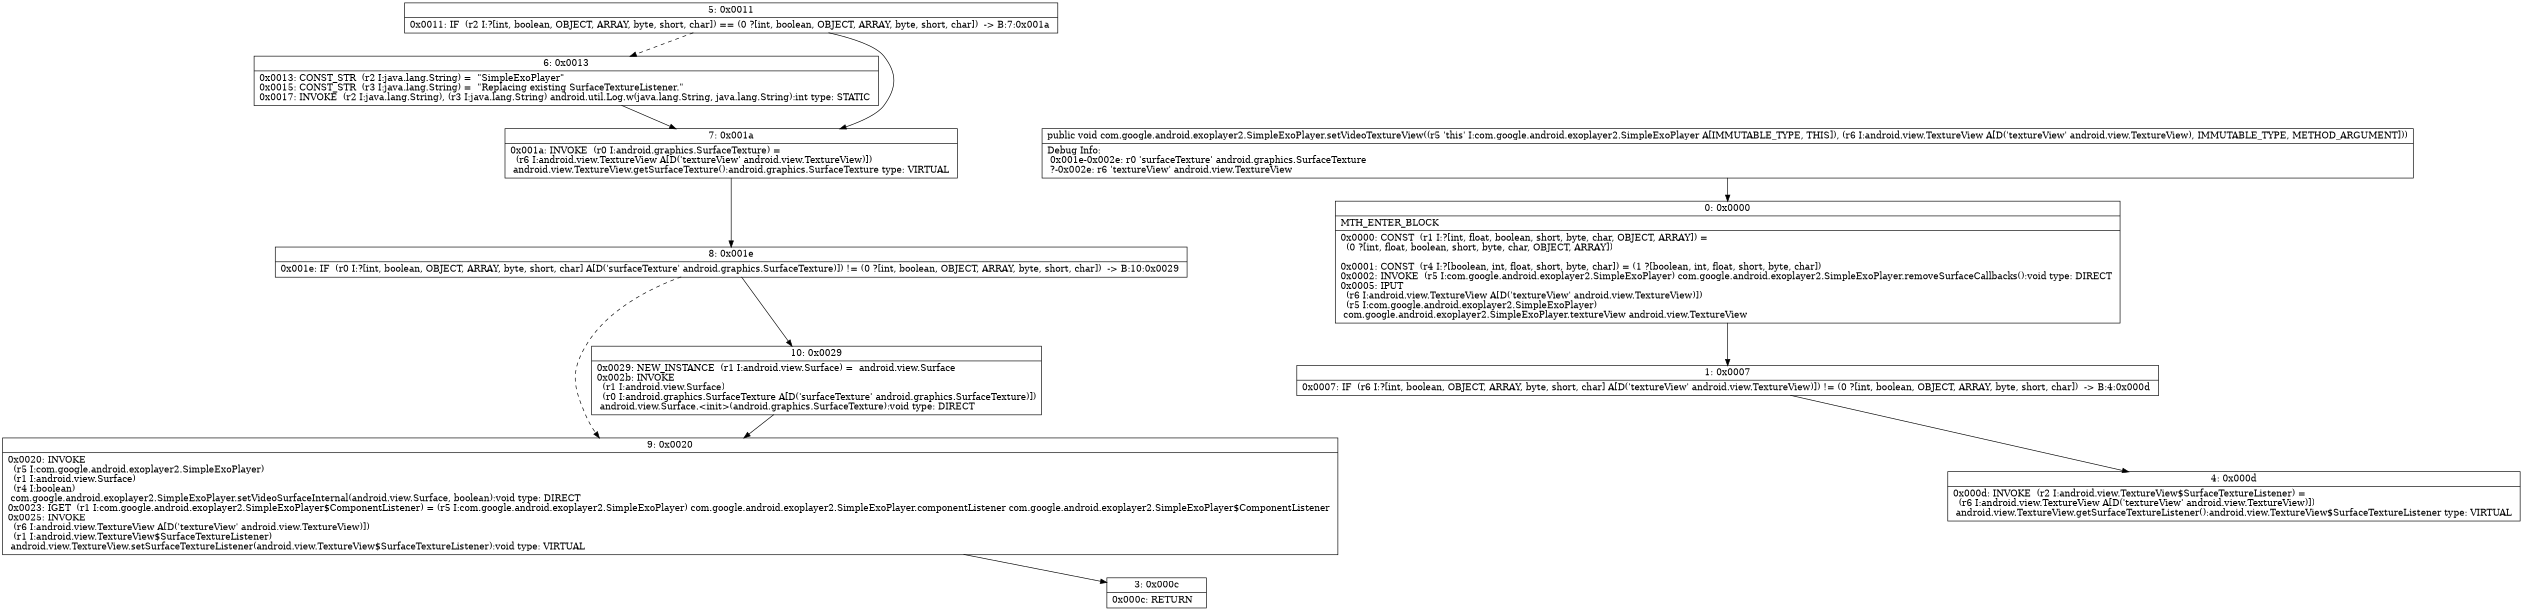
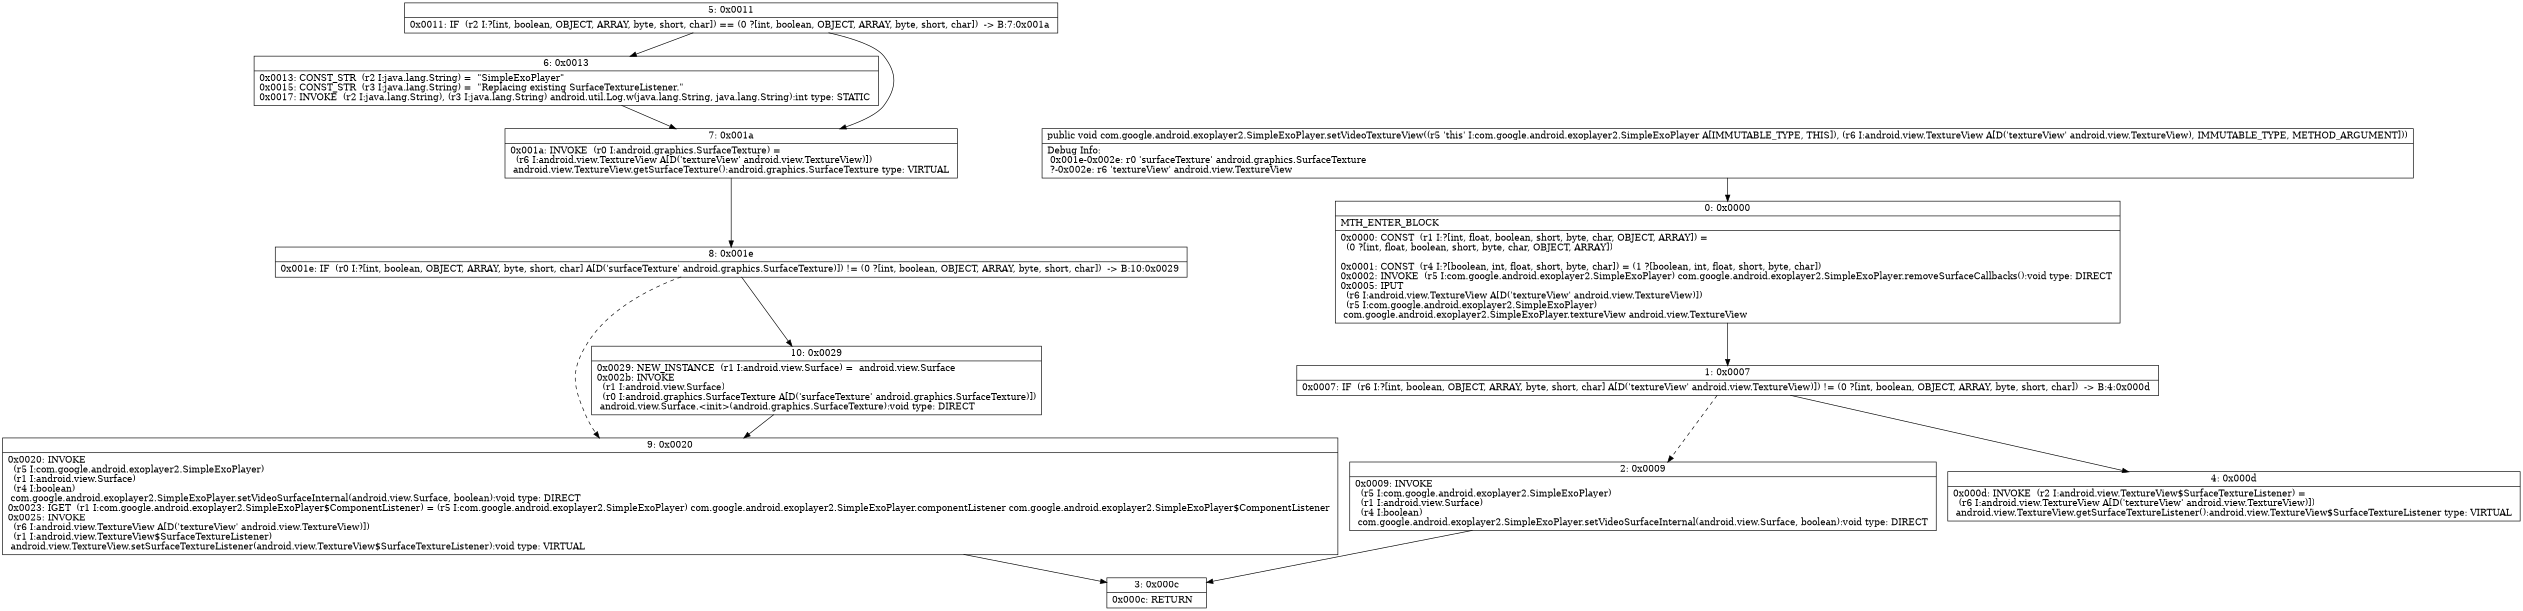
edge "5: 0x0011" -> "6: 0x0013": style dashed -> solid
node "2: 0x0009": added
